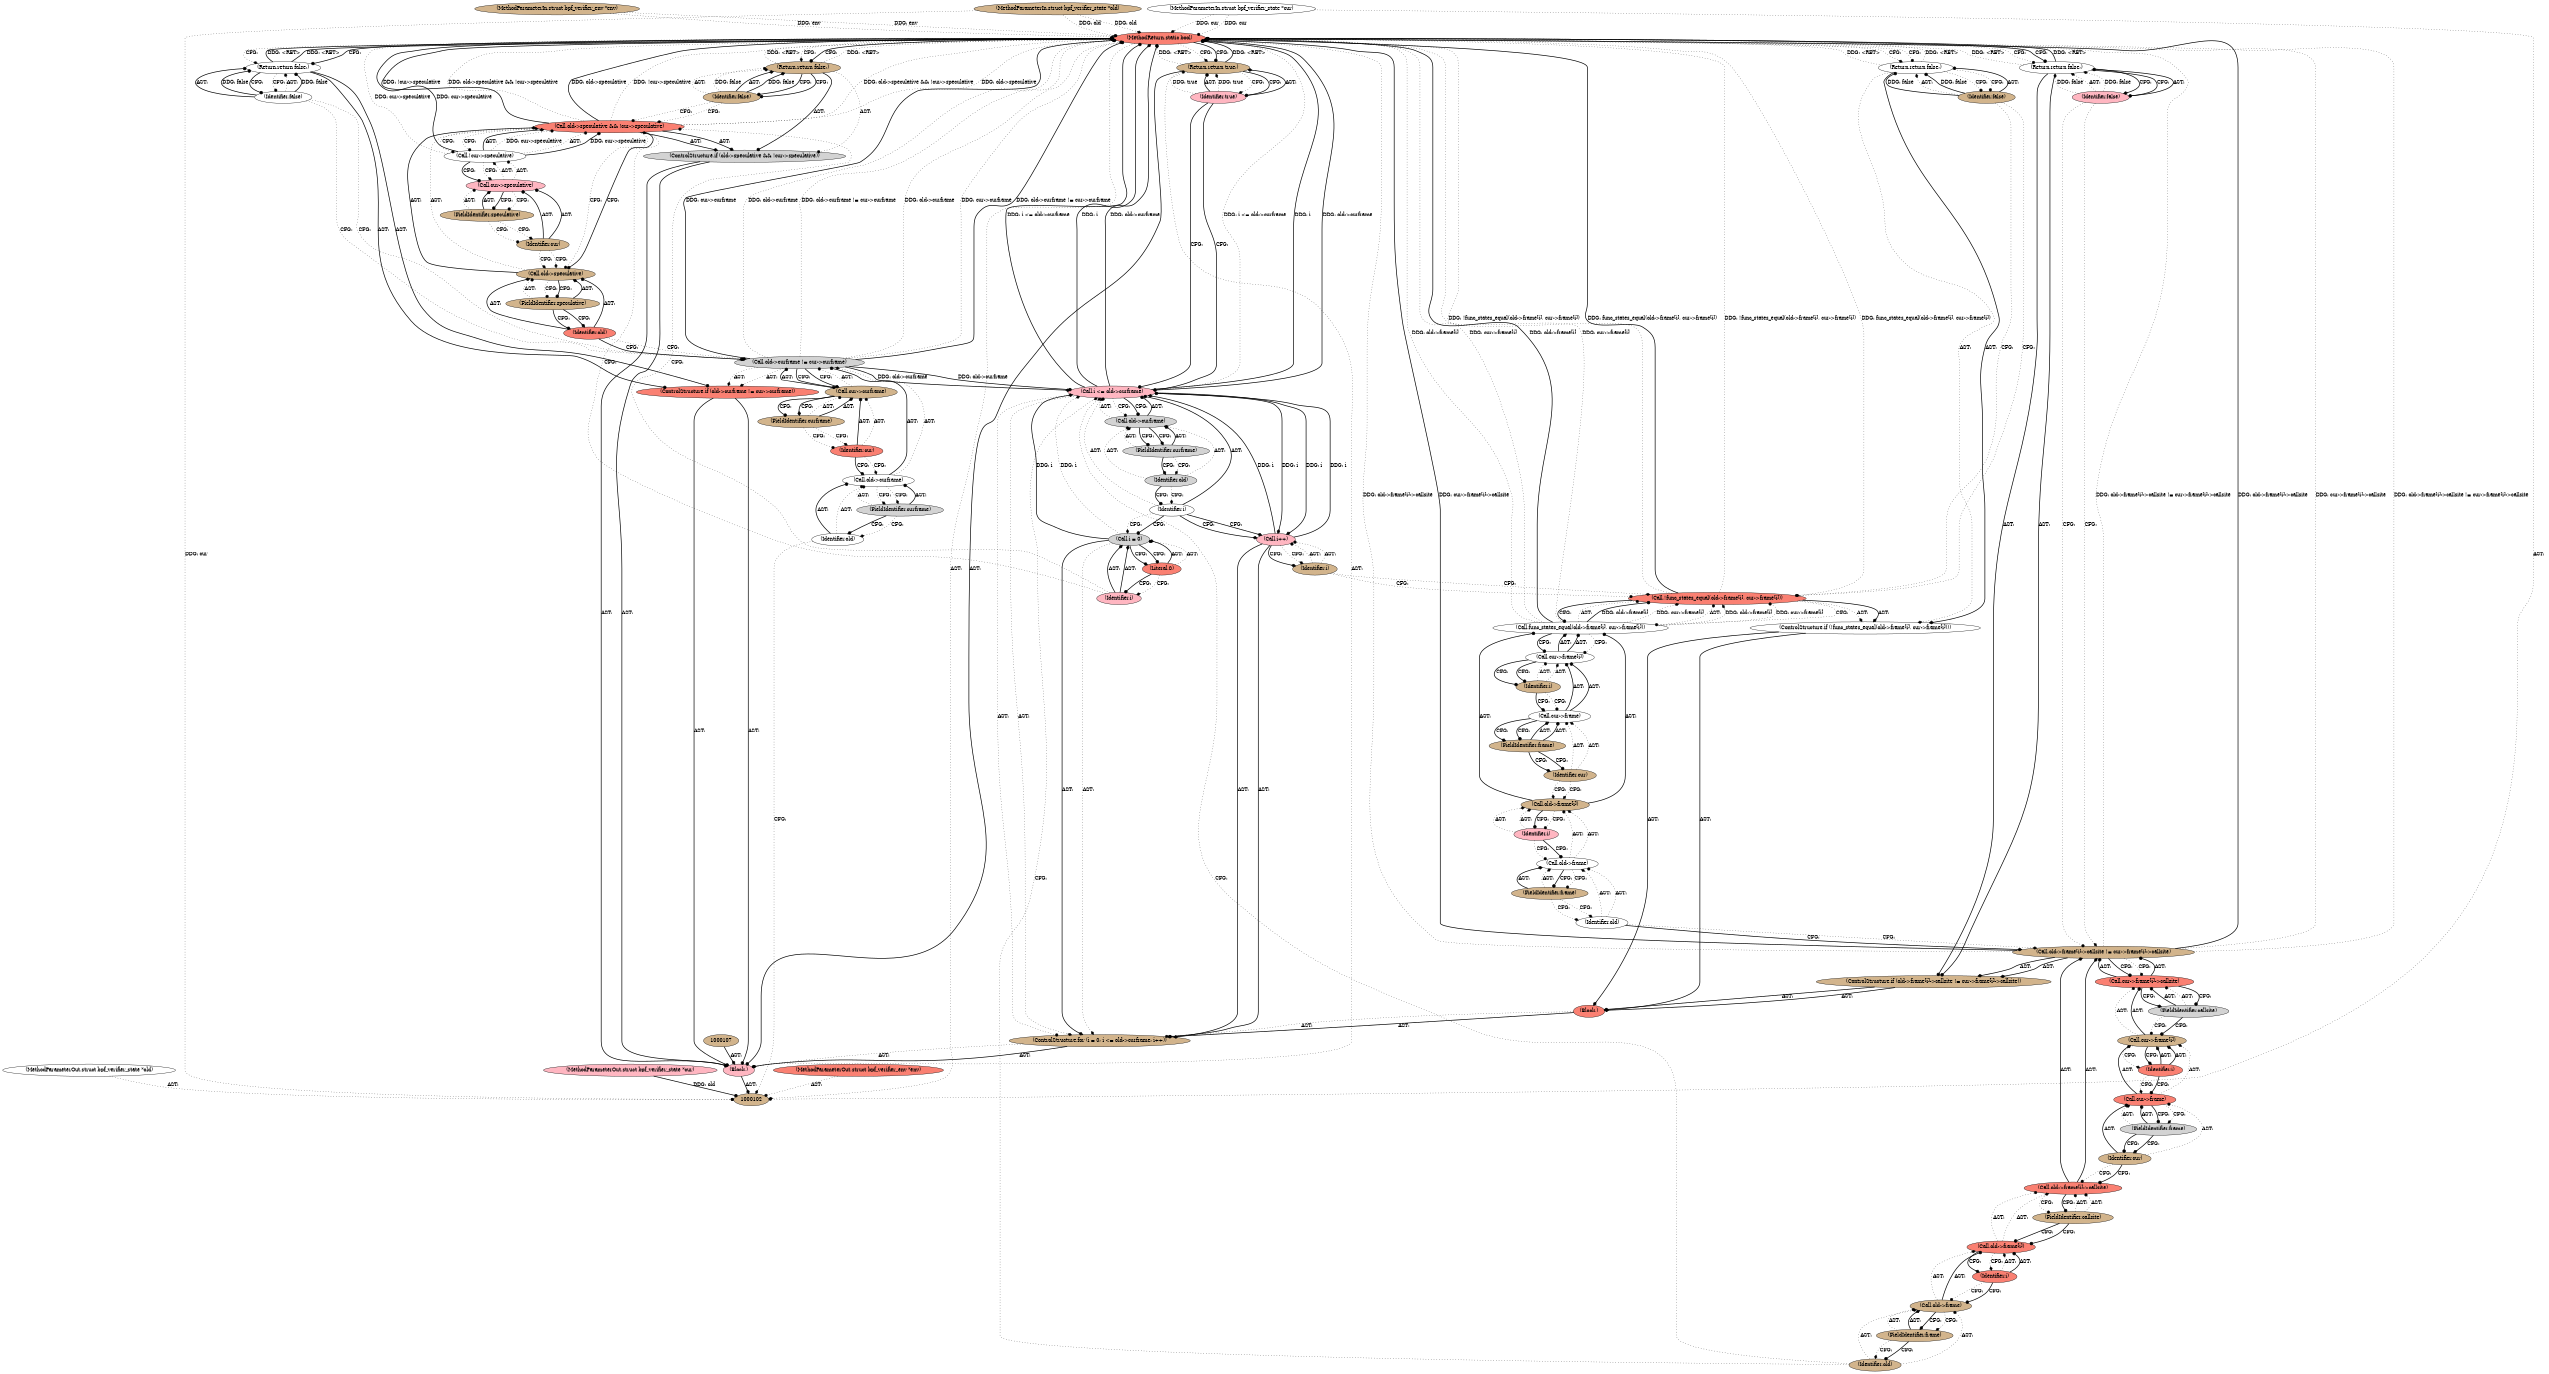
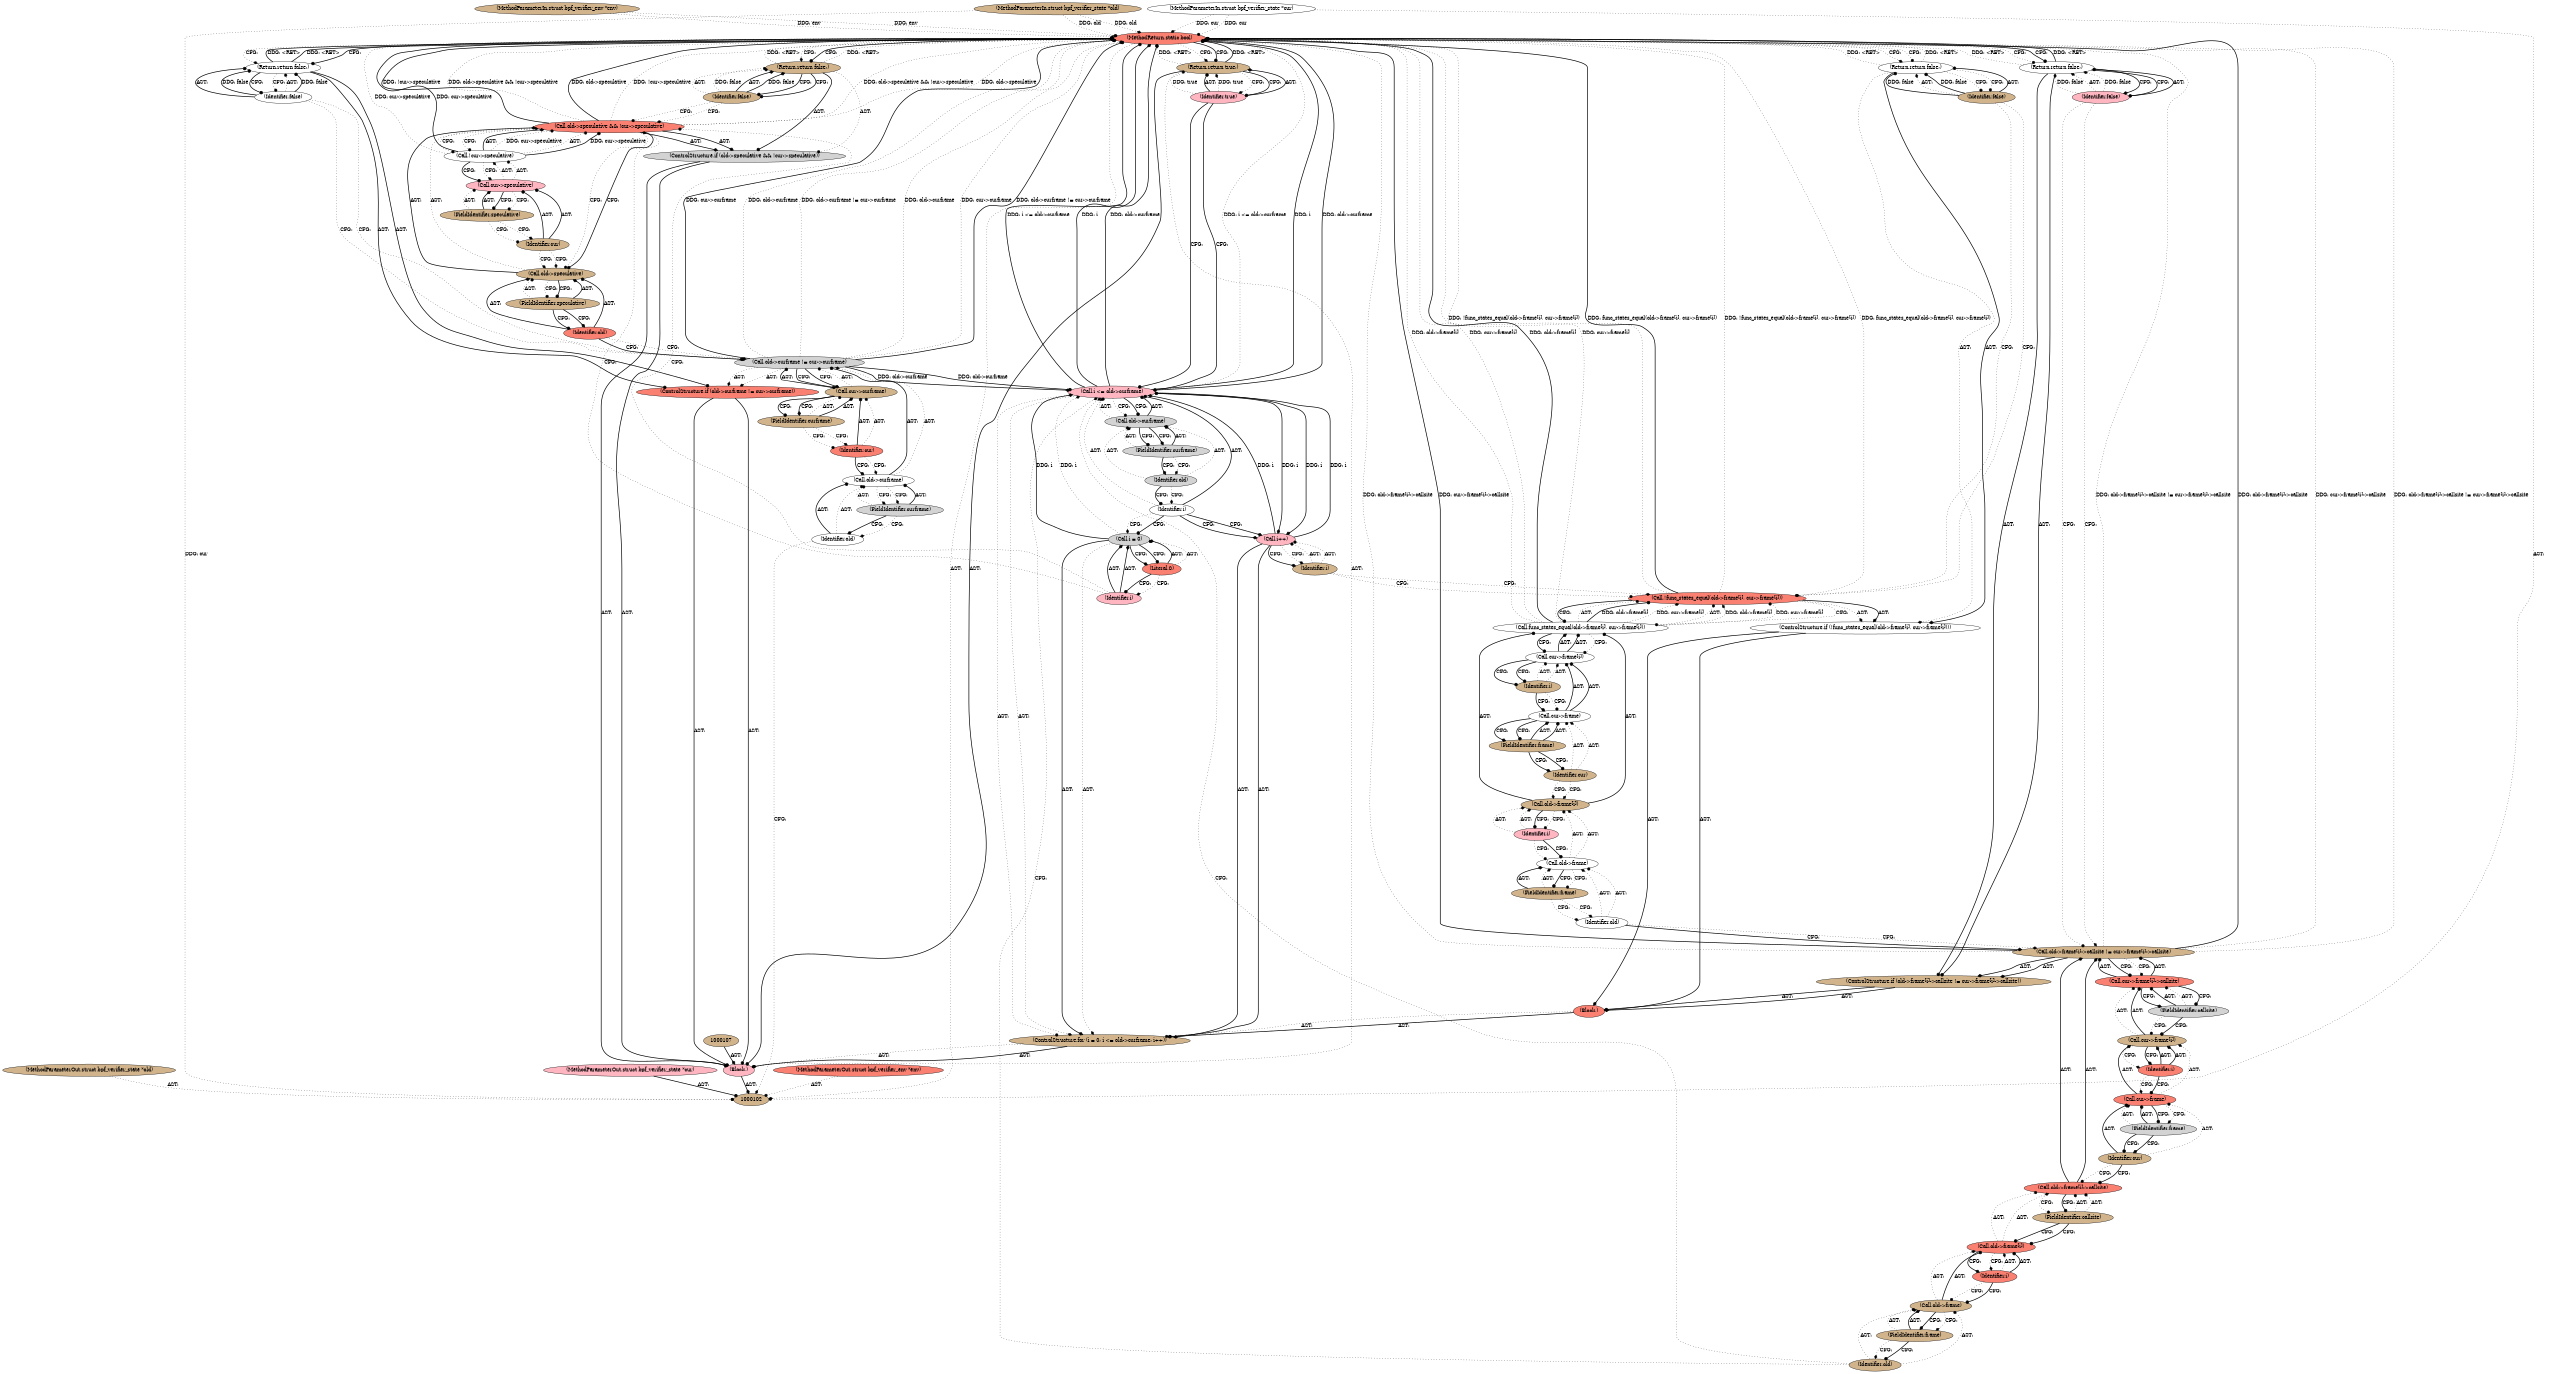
node "(MethodParameterOut,struct bpf_verifier_state *old)": fillcolor white -> tan
edge "(MethodParameterOut,struct bpf_verifier_state *cur)" -> "1000102": label "DDG: old" -> "AST: "
